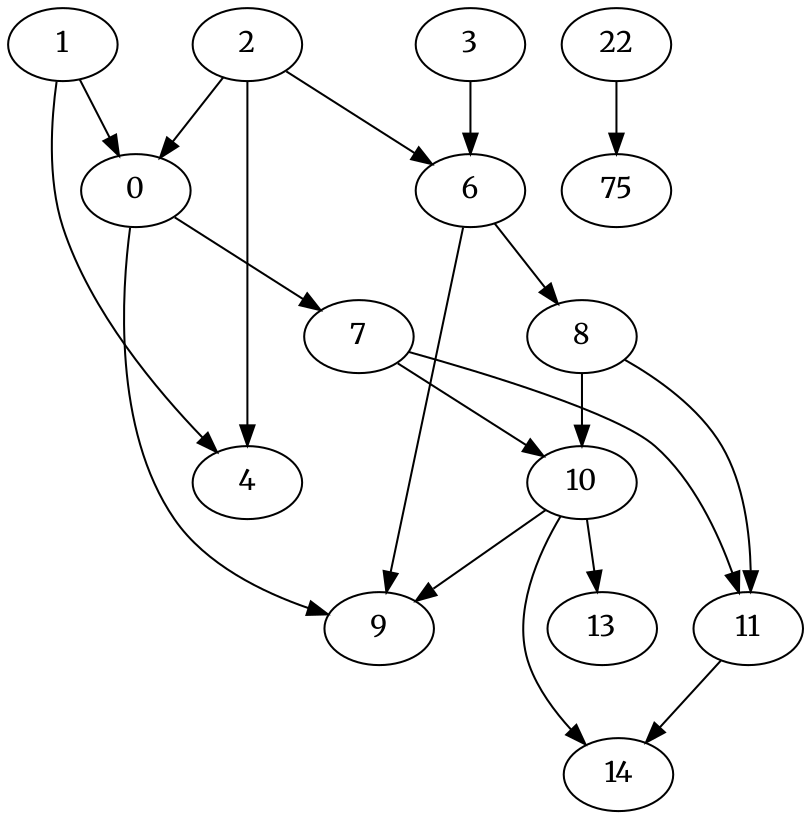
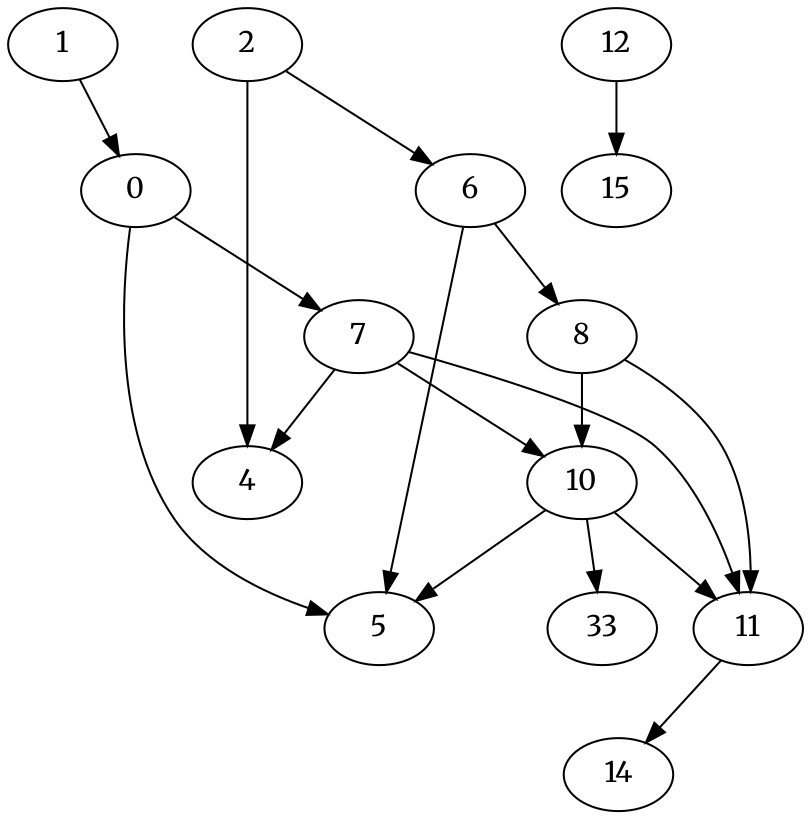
node "3": removed
node "22": label "22" -> "12"
edge "2" -> "0": removed
node "75": label "75" -> "15"
edge "1" -> "4": now "7" -> "4"
edge "10" -> "14": now "10" -> "11"
node "9": label "9" -> "5"
node "13": label "13" -> "33"
